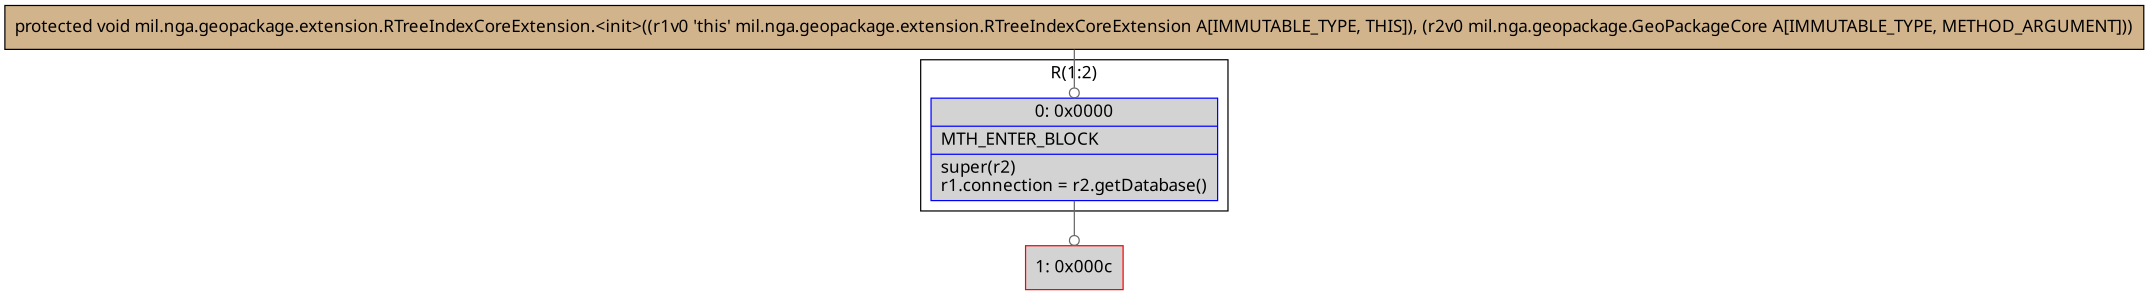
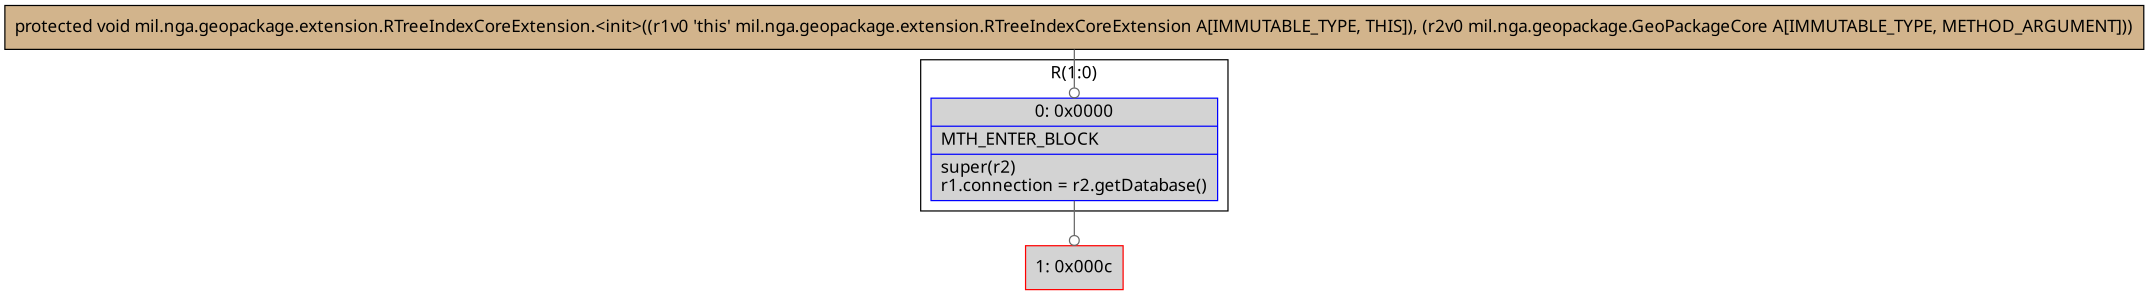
cluster "R(1:2)": label "R(1:2)" -> "R(1:0)"
